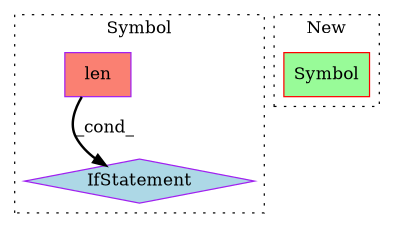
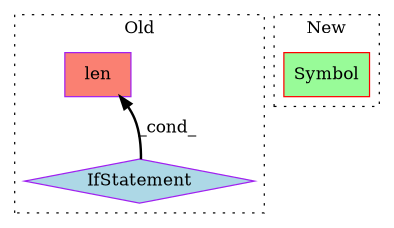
cluster "Symbol": label "Symbol" -> "Old"
edge "len" -> "IfStatement": reversed
